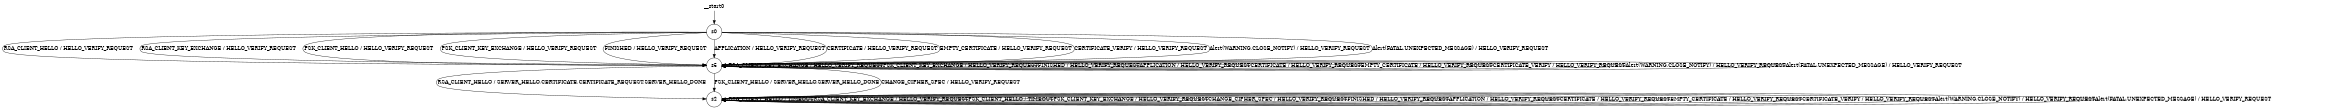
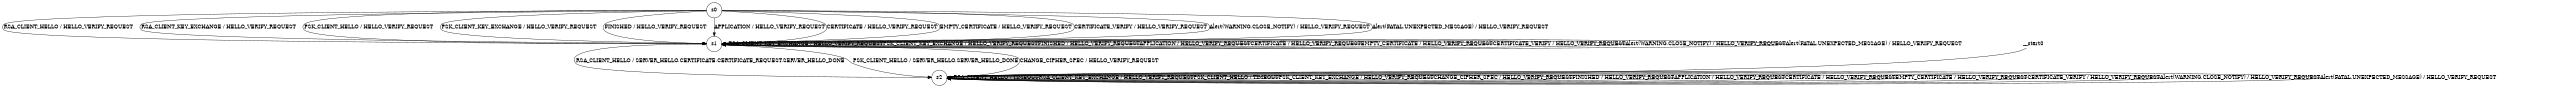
edge "__start0" -> "s0": now "__start0" -> "s2"
node "s5": label "s5" -> "s1"
